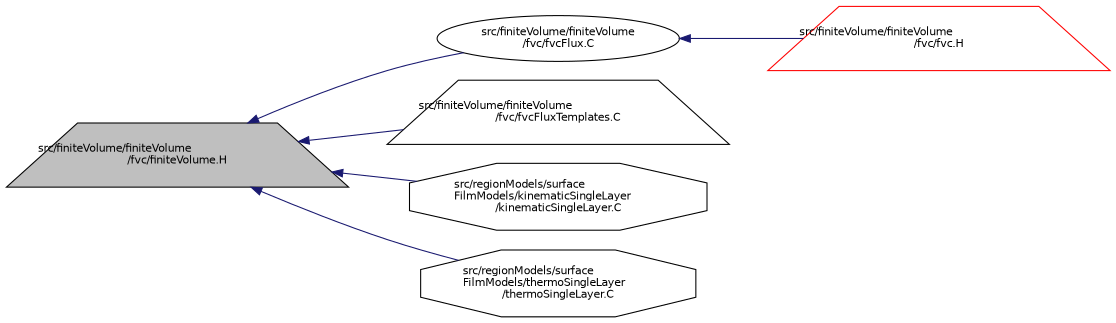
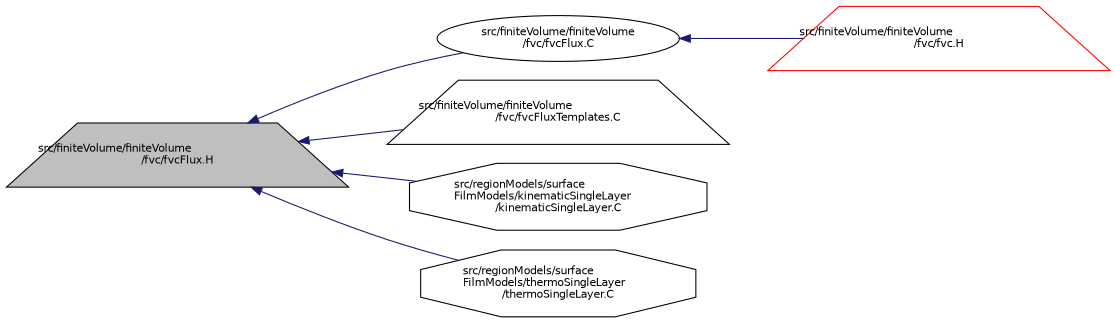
node "src/finiteVolume/finiteVolume /fvc/finiteVolume.H": label "src/finiteVolume/finiteVolume /fvc/finiteVolume.H" -> "src/finiteVolume/finiteVolume /fvc/fvcFlux.H"
